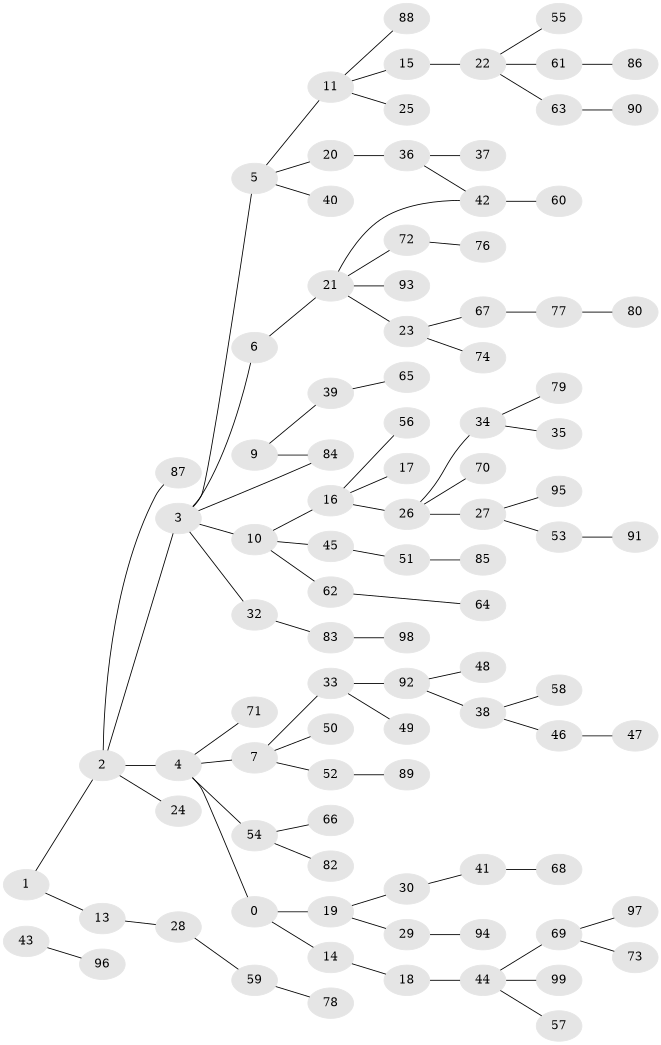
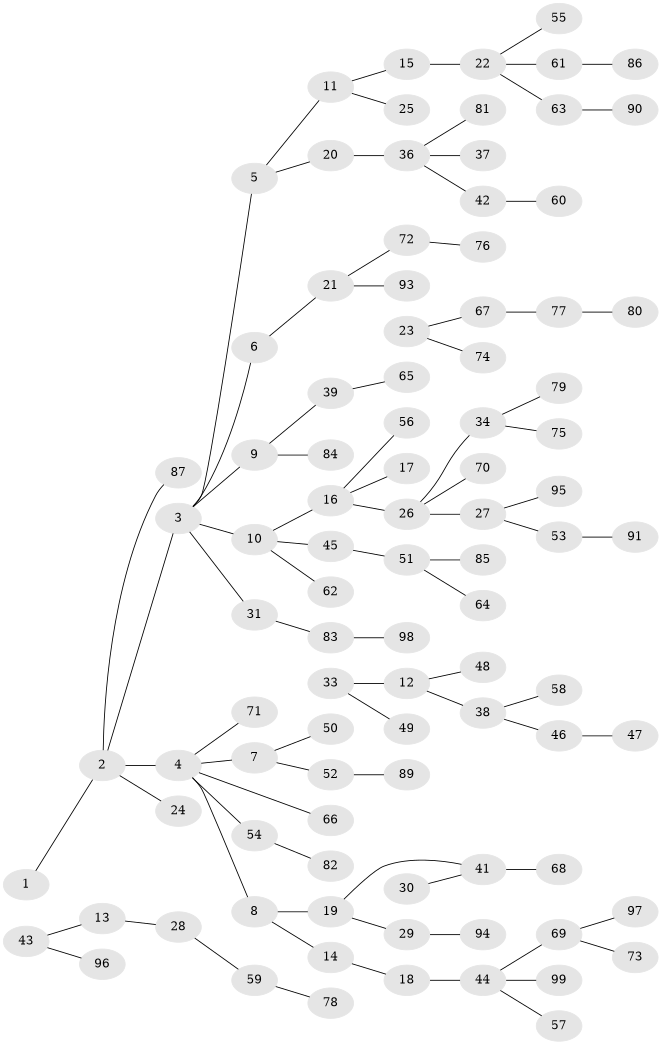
node "88": removed
node "81": added
node "40": removed
edge "42" -- "21": removed
edge "21" -- "23": removed
node "35": label "35" -> "75"
edge "84" -- "3": now "9" -- "3"
edge "62" -- "64": now "51" -- "64"
node "32": label "32" -> "31"
node "92": label "92" -> "12"
edge "33" -- "7": removed
edge "66" -- "54": now "66" -- "4"
edge "30" -- "19": now "41" -- "19"
edge "1" -- "13": now "43" -- "13"
node "0": label "0" -> "8"
